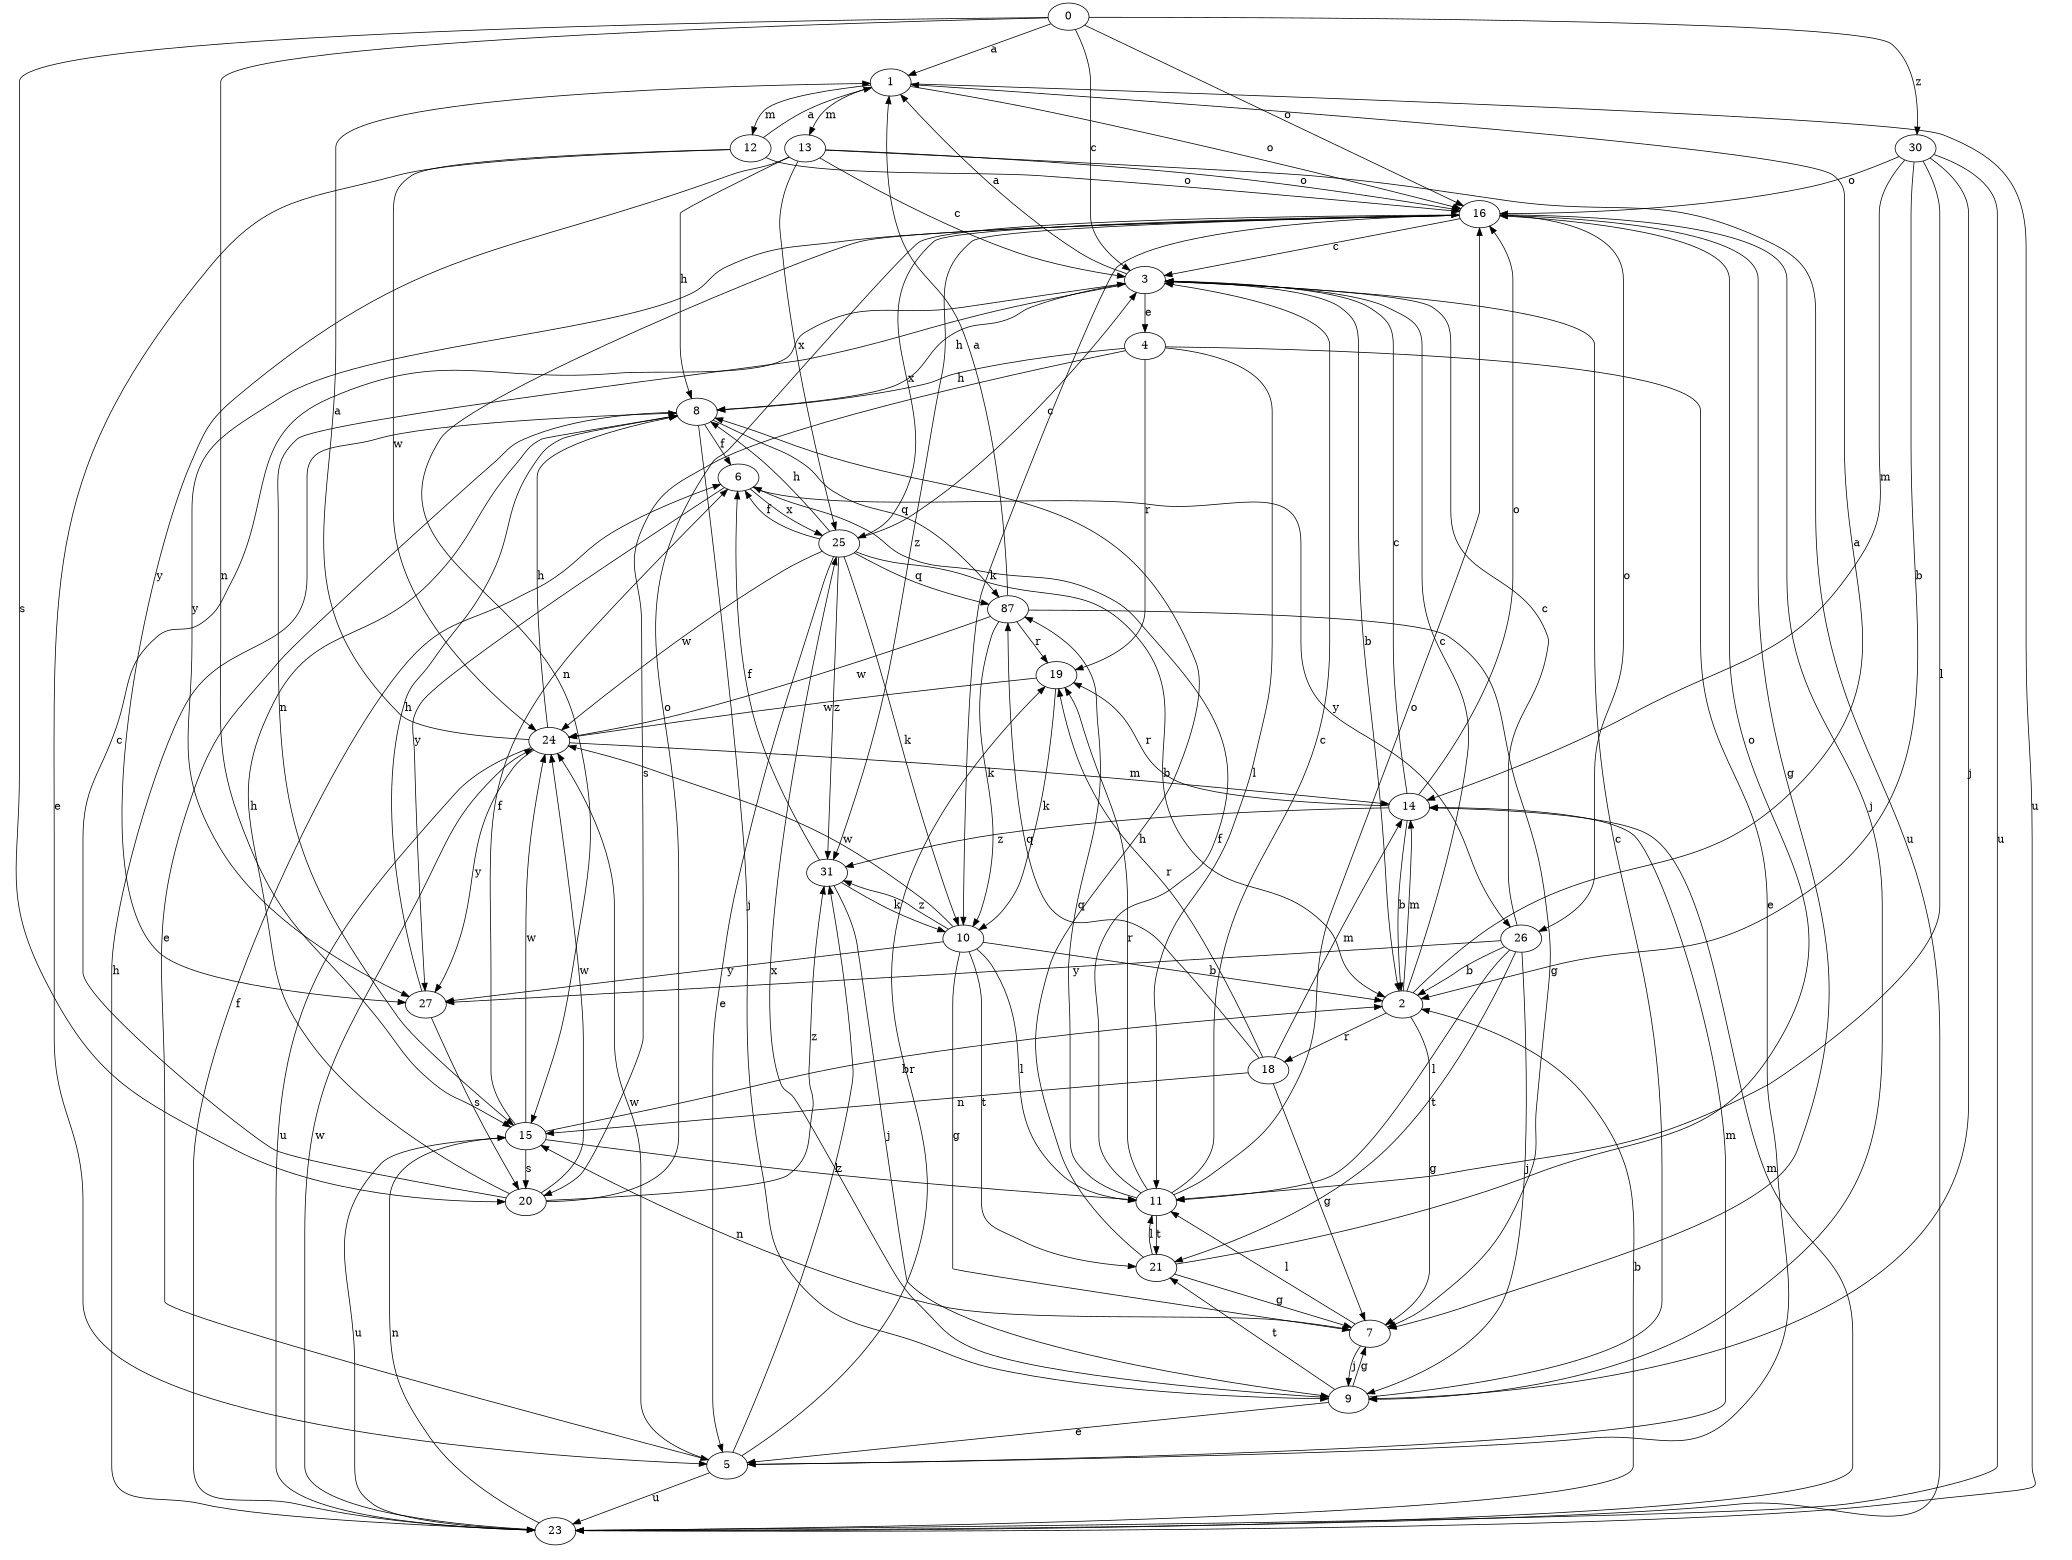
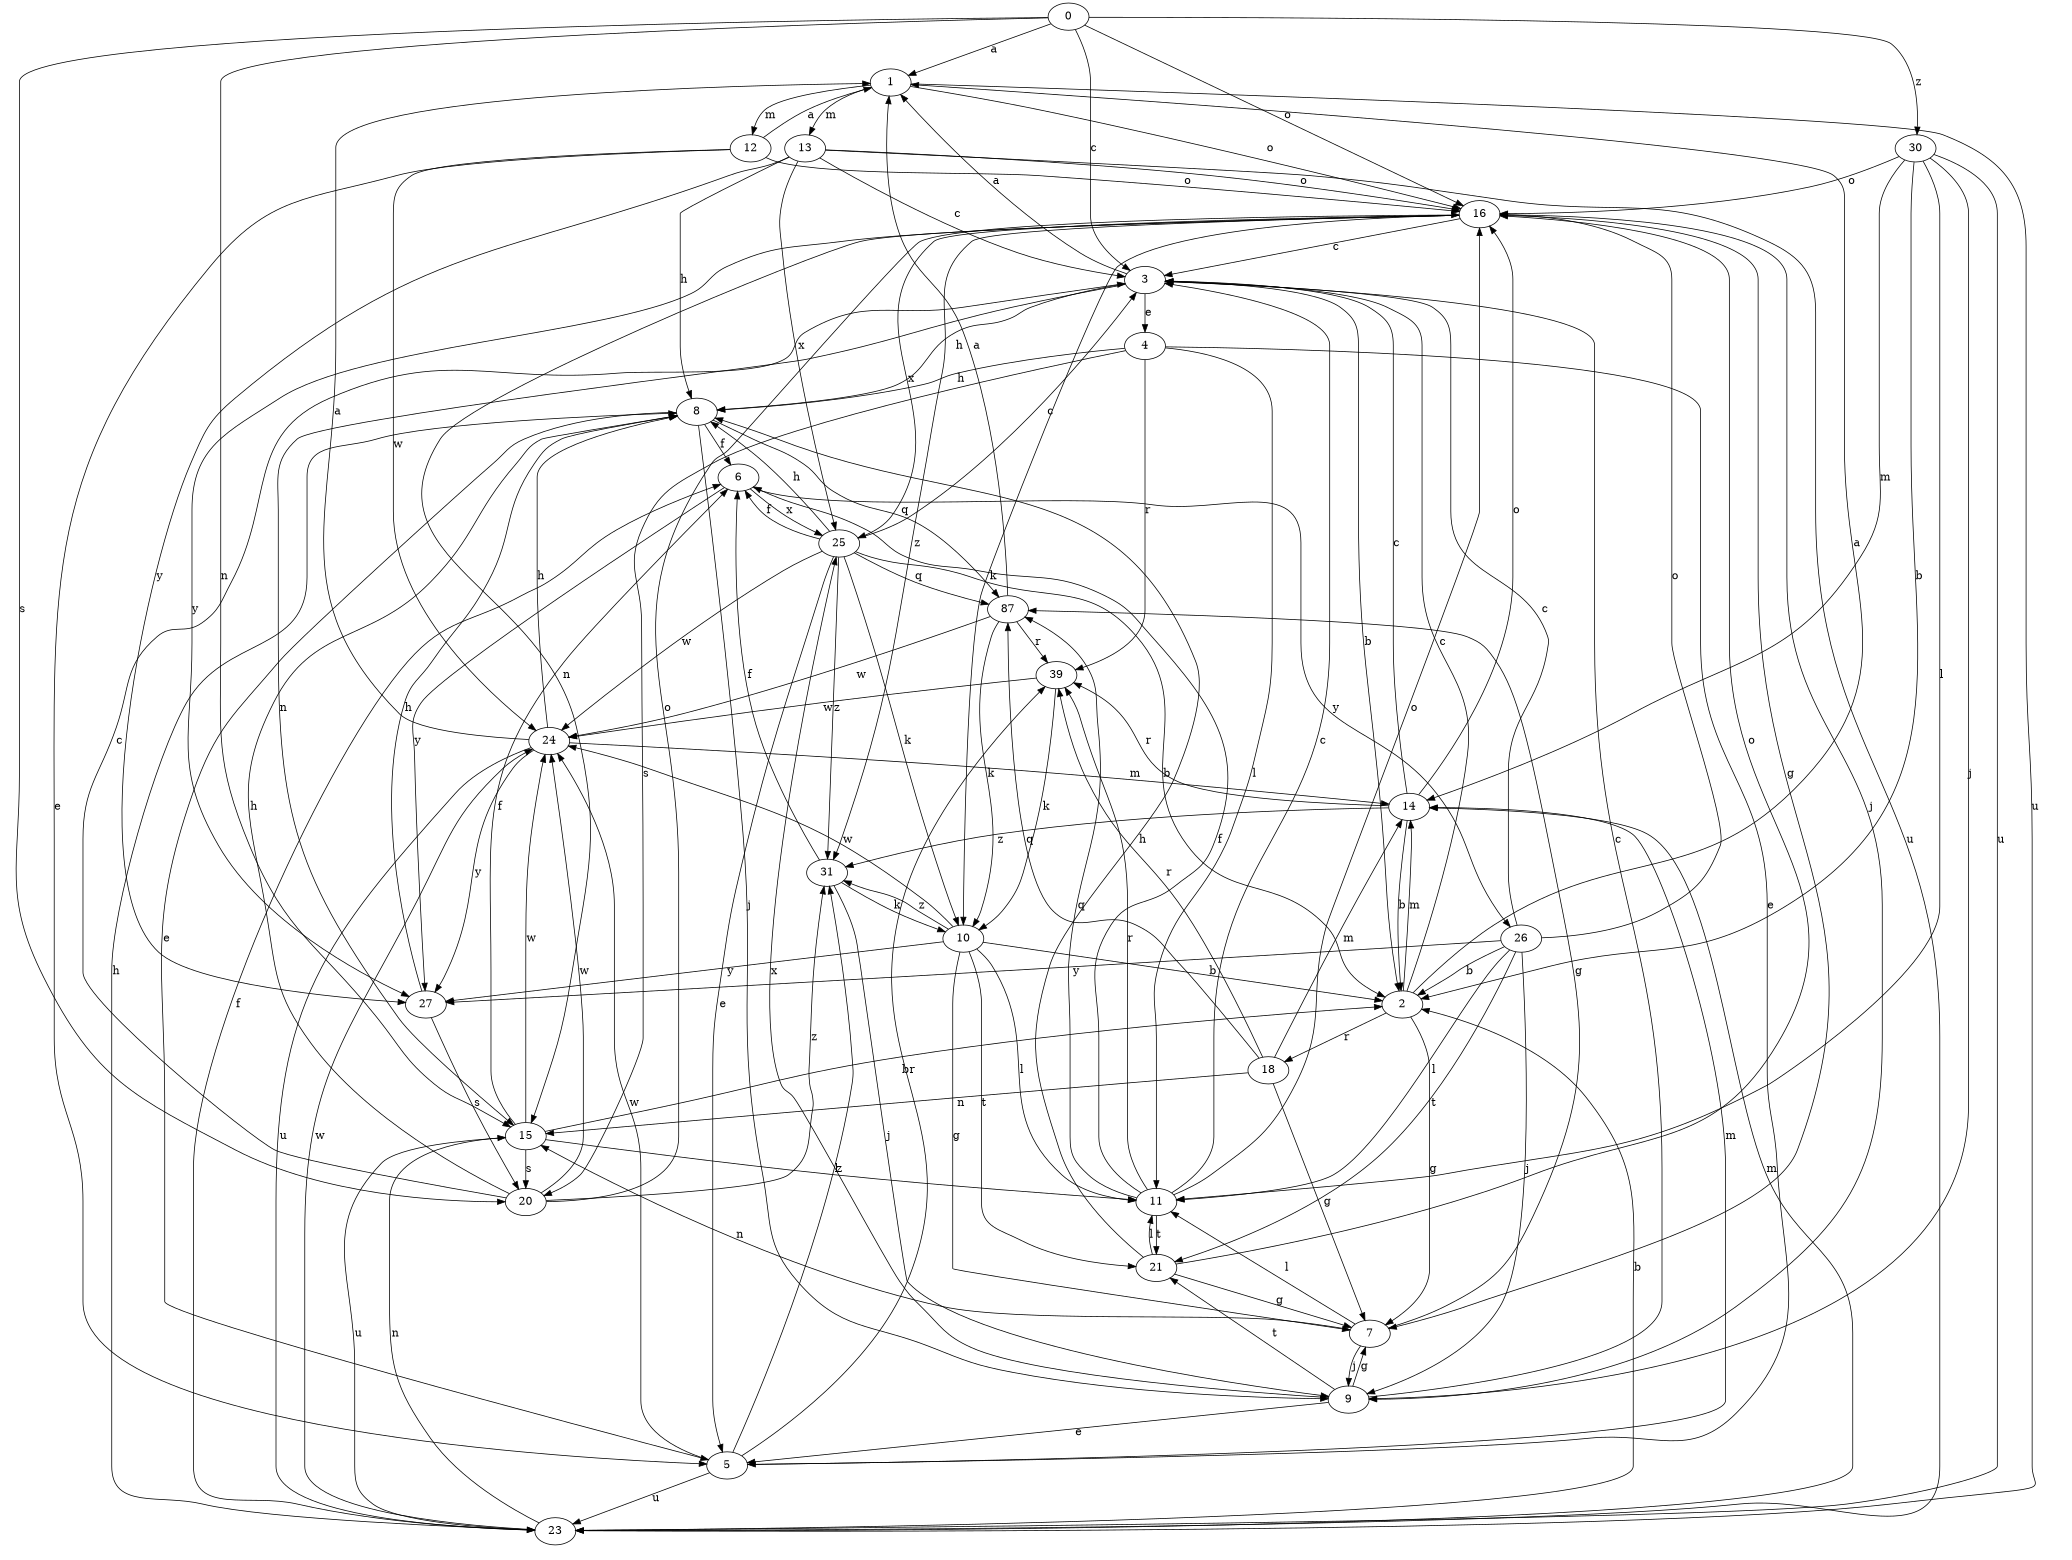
edge "16" -> "26": reversed
node "19": label "19" -> "39"
edge "87" -> "7": reversed
